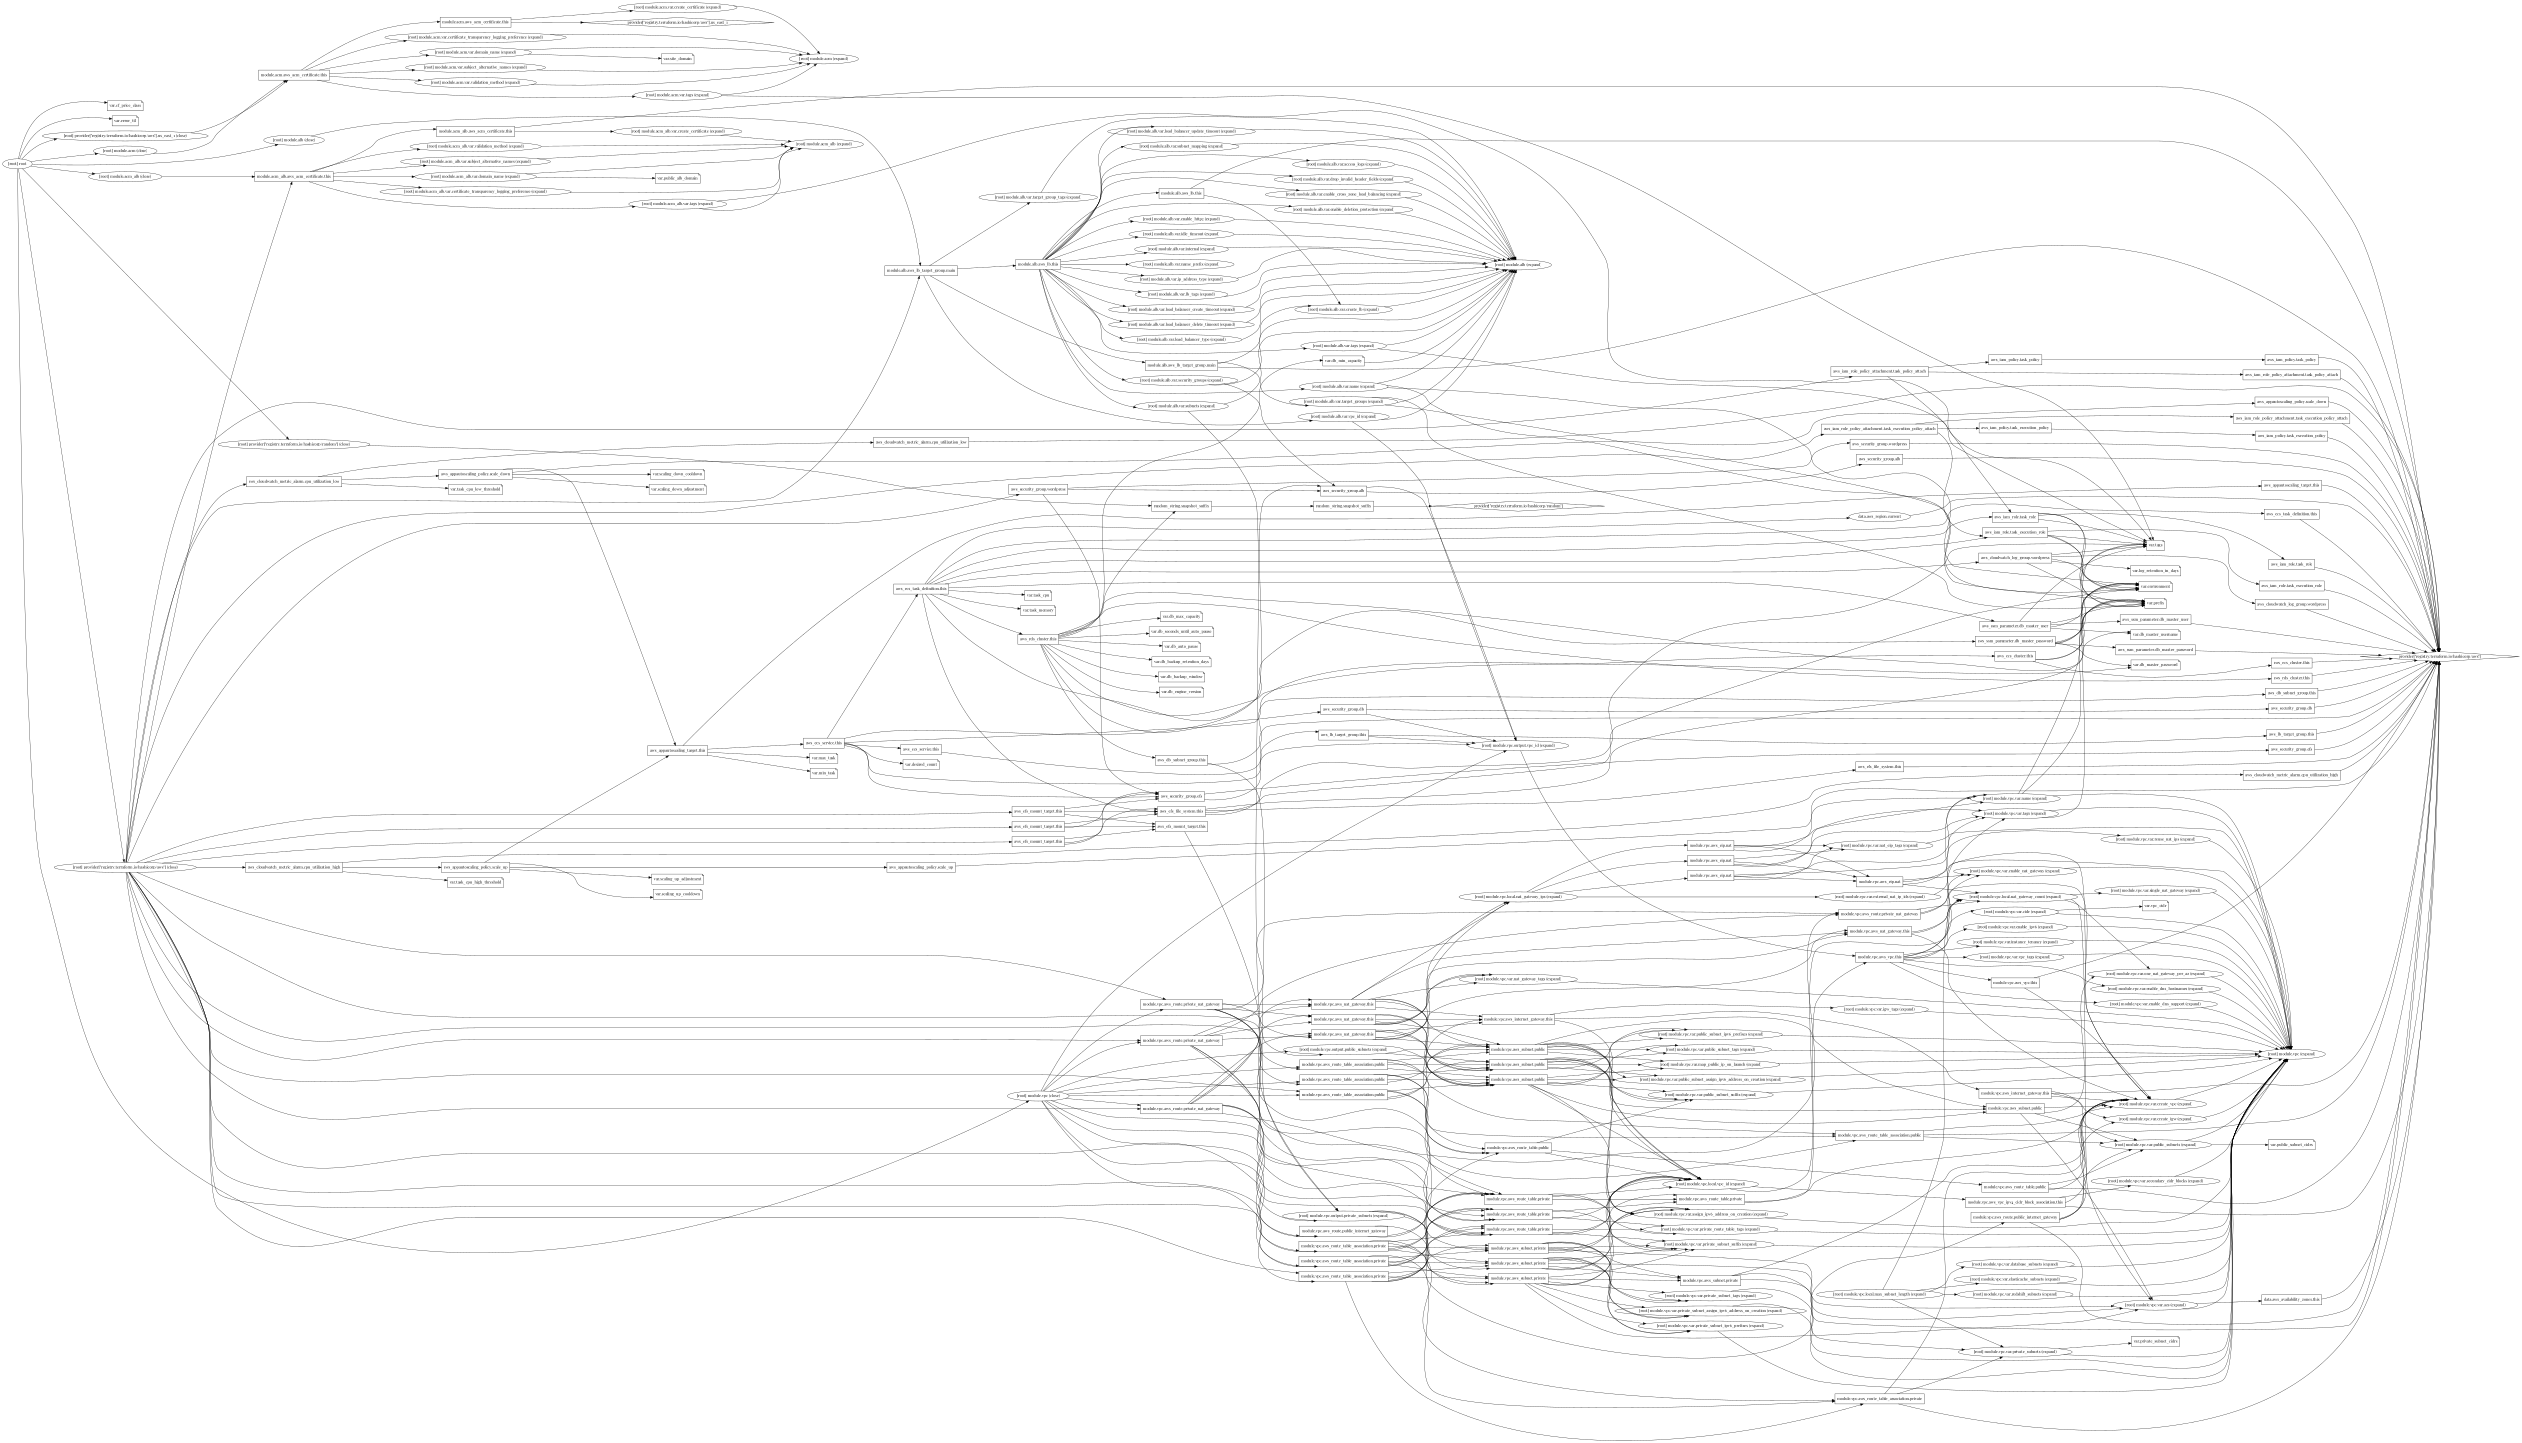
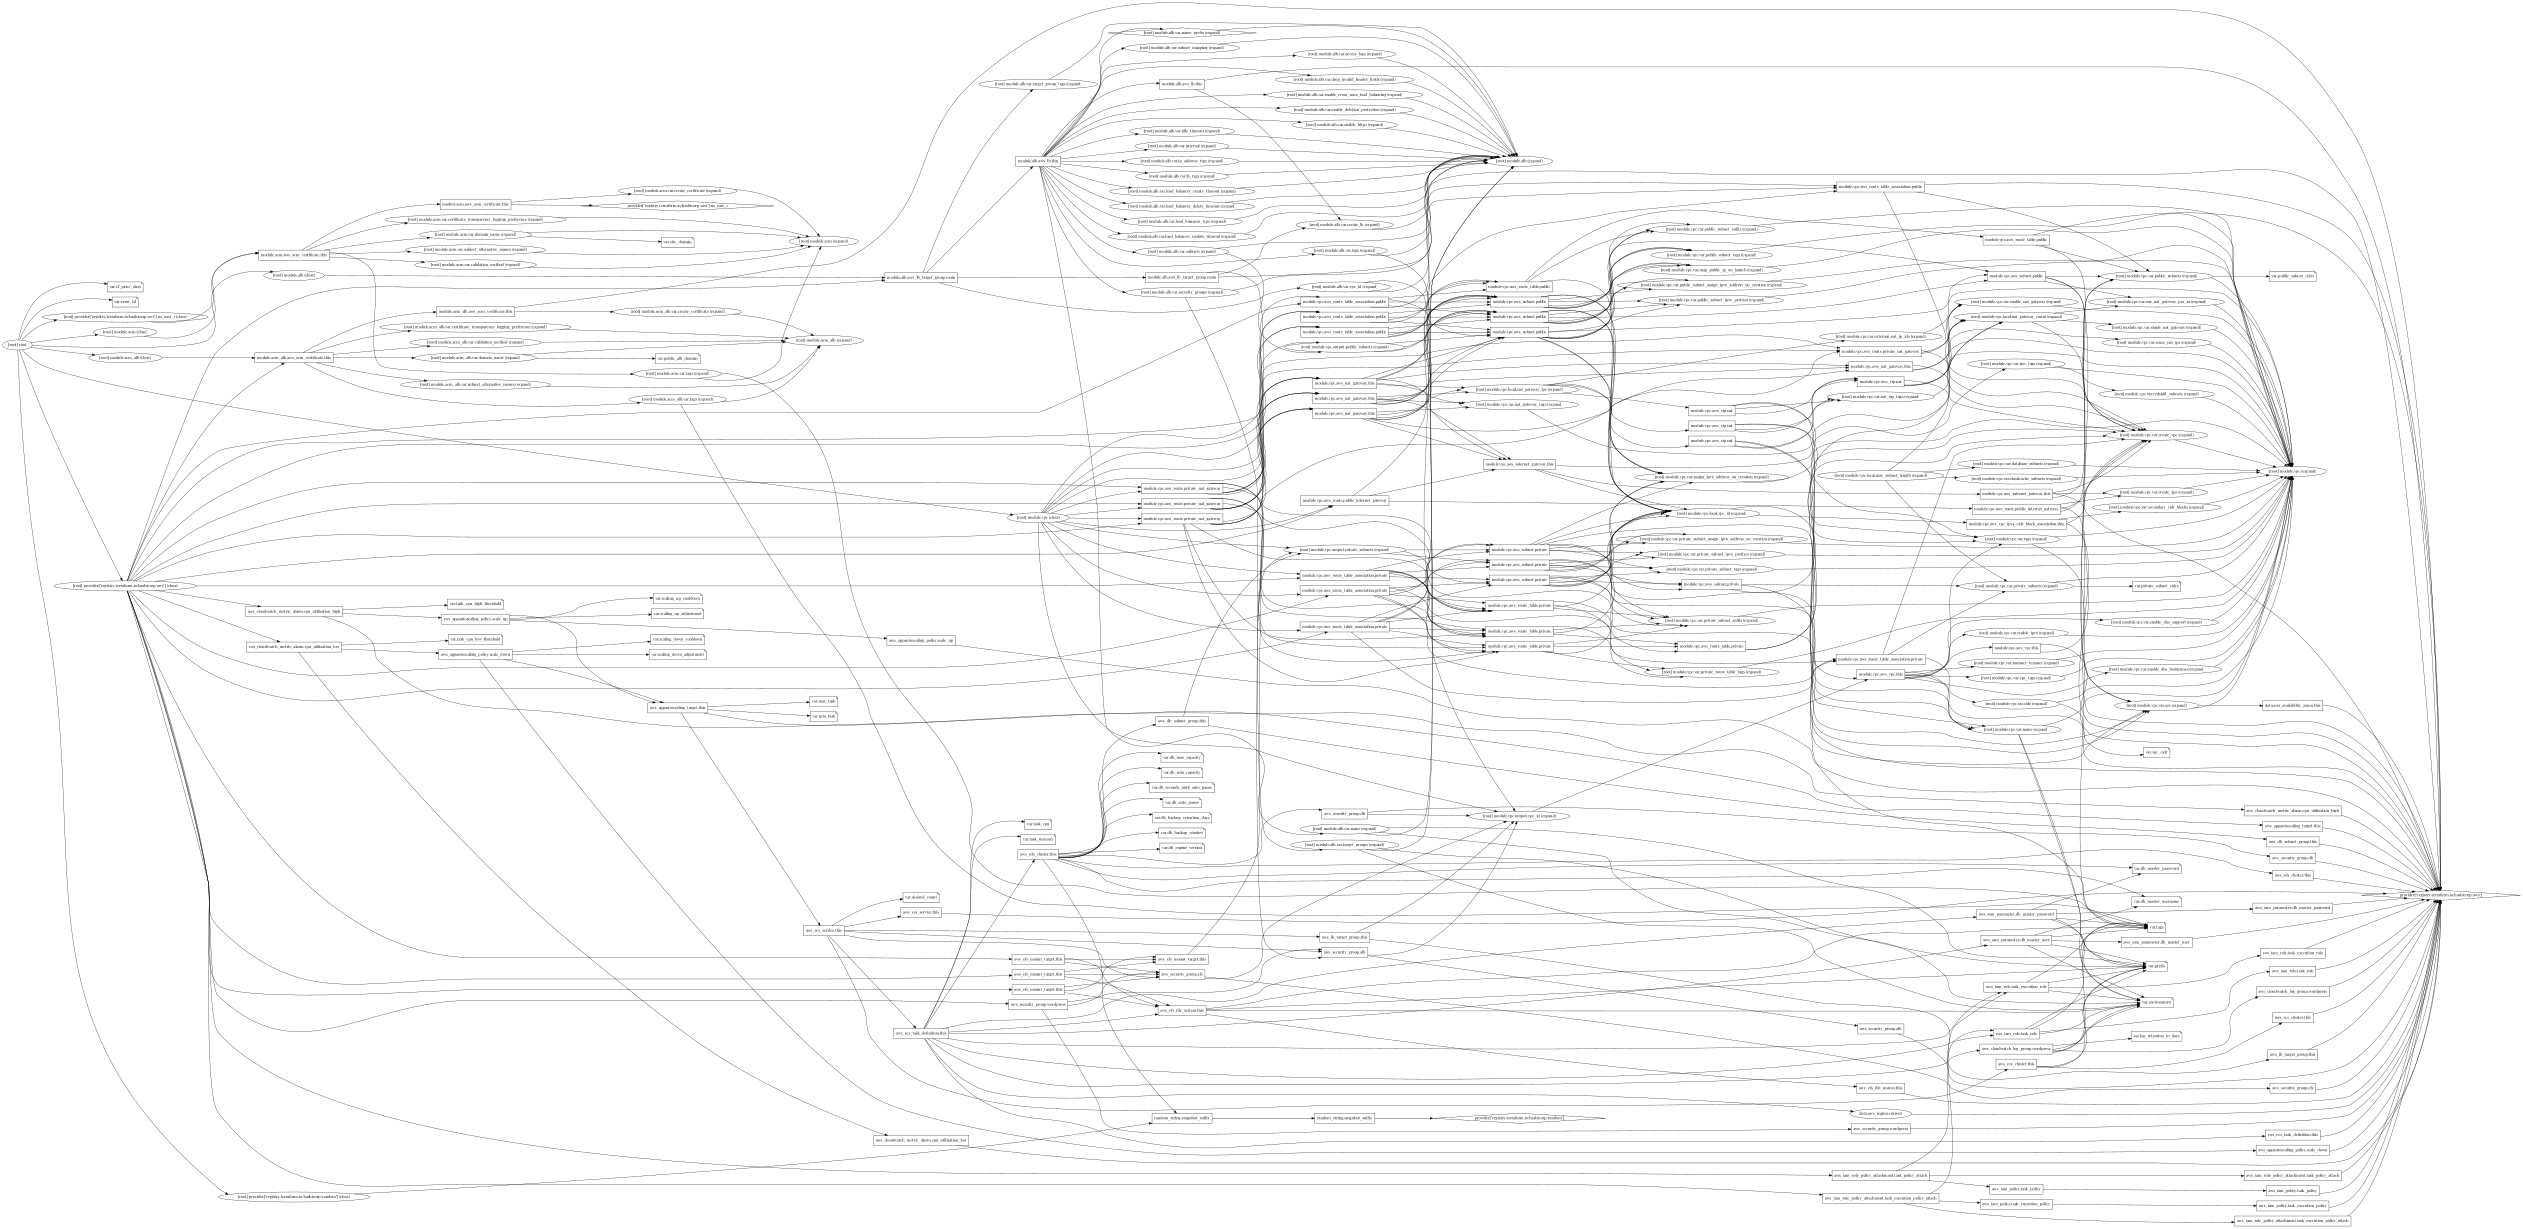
node "[root] module.alb.var.name_prefix (expand)": shape ellipse -> diamond
edge "var.db_min_capacity" -> "[root] module.alb (expand)": now "[root] module.alb.var.name_prefix (expand)" -> "[root] module.alb (expand)"
edge "[root] module.vpc.local.max_subnet_length (expand)" -> "[root] module.vpc.var.redshift_subnets (expand)": now "[root] module.vpc.var.igw_tags (expand)" -> "[root] module.vpc.var.redshift_subnets (expand)"
